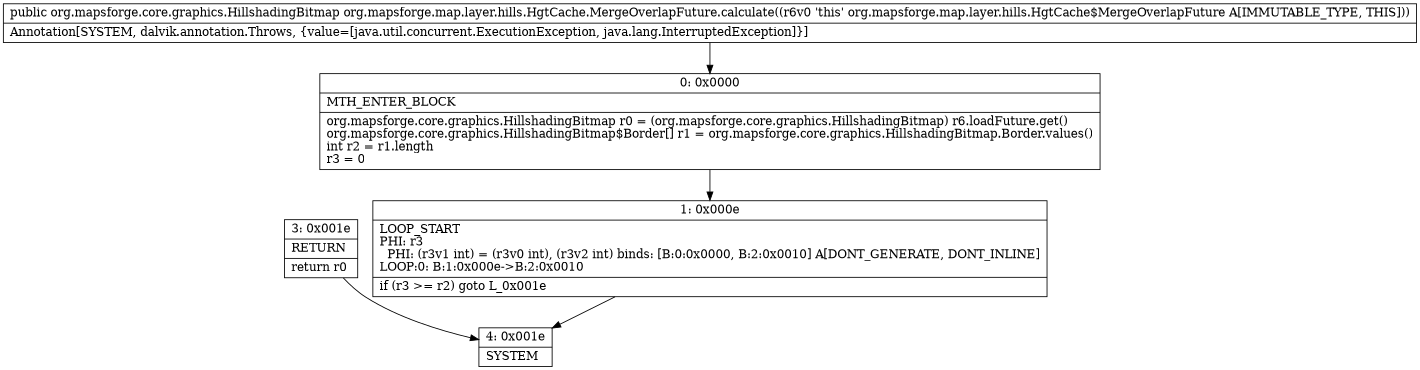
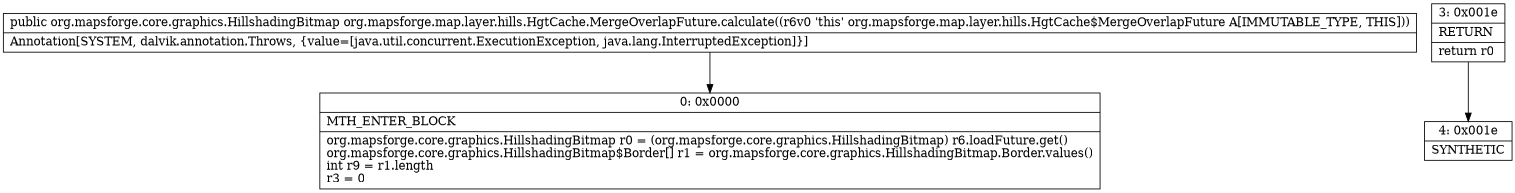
node "0: 0x0000": text "int r2 = r1.length" -> "int r9 = r1.length"
node "1: 0x000e": removed
node "4: 0x001e": text "SYSTEM" -> "SYNTHETIC"
